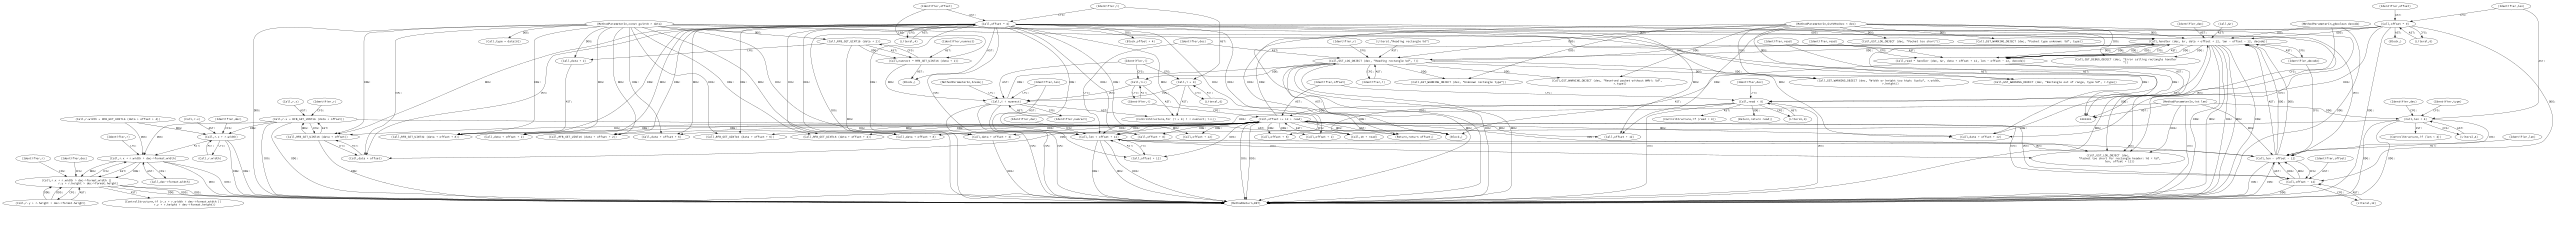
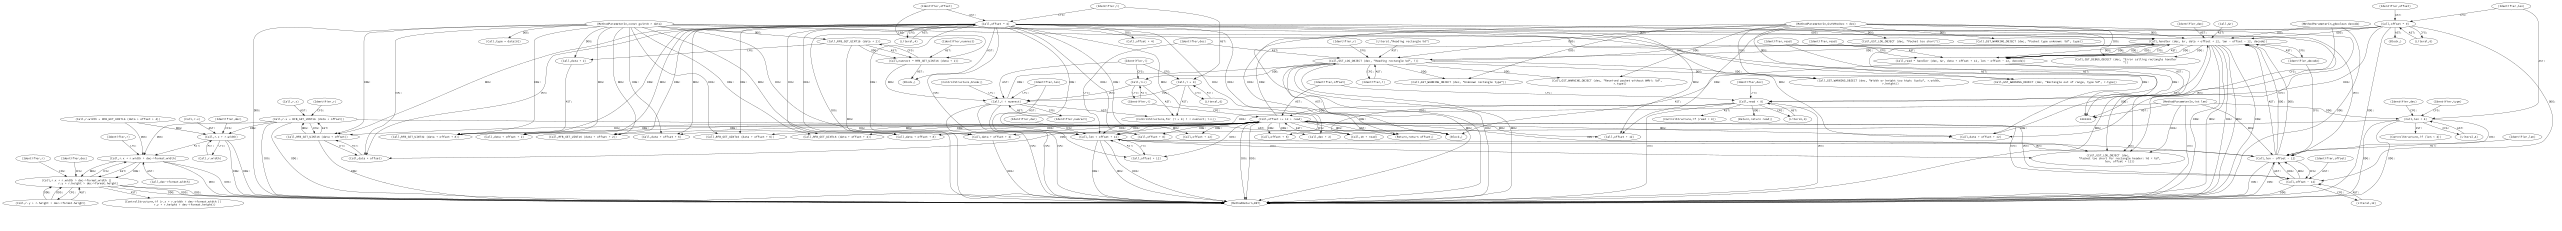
node "(Block,offset + 4)": label "(Block,offset + 4)" -> "(Call,offset + 4)"
node "(MethodParameterIn,break;)": label "(MethodParameterIn,break;)" -> "(ControlStructure,break;)"
node "(Call,offset + 2)": label "(Call,offset + 2)" -> "(Call,dec + 2)"
edge "(Call,r.x + r.width > dec->format.width)" -> "(Call,dec->format.width)": removed, label "CFG:"
